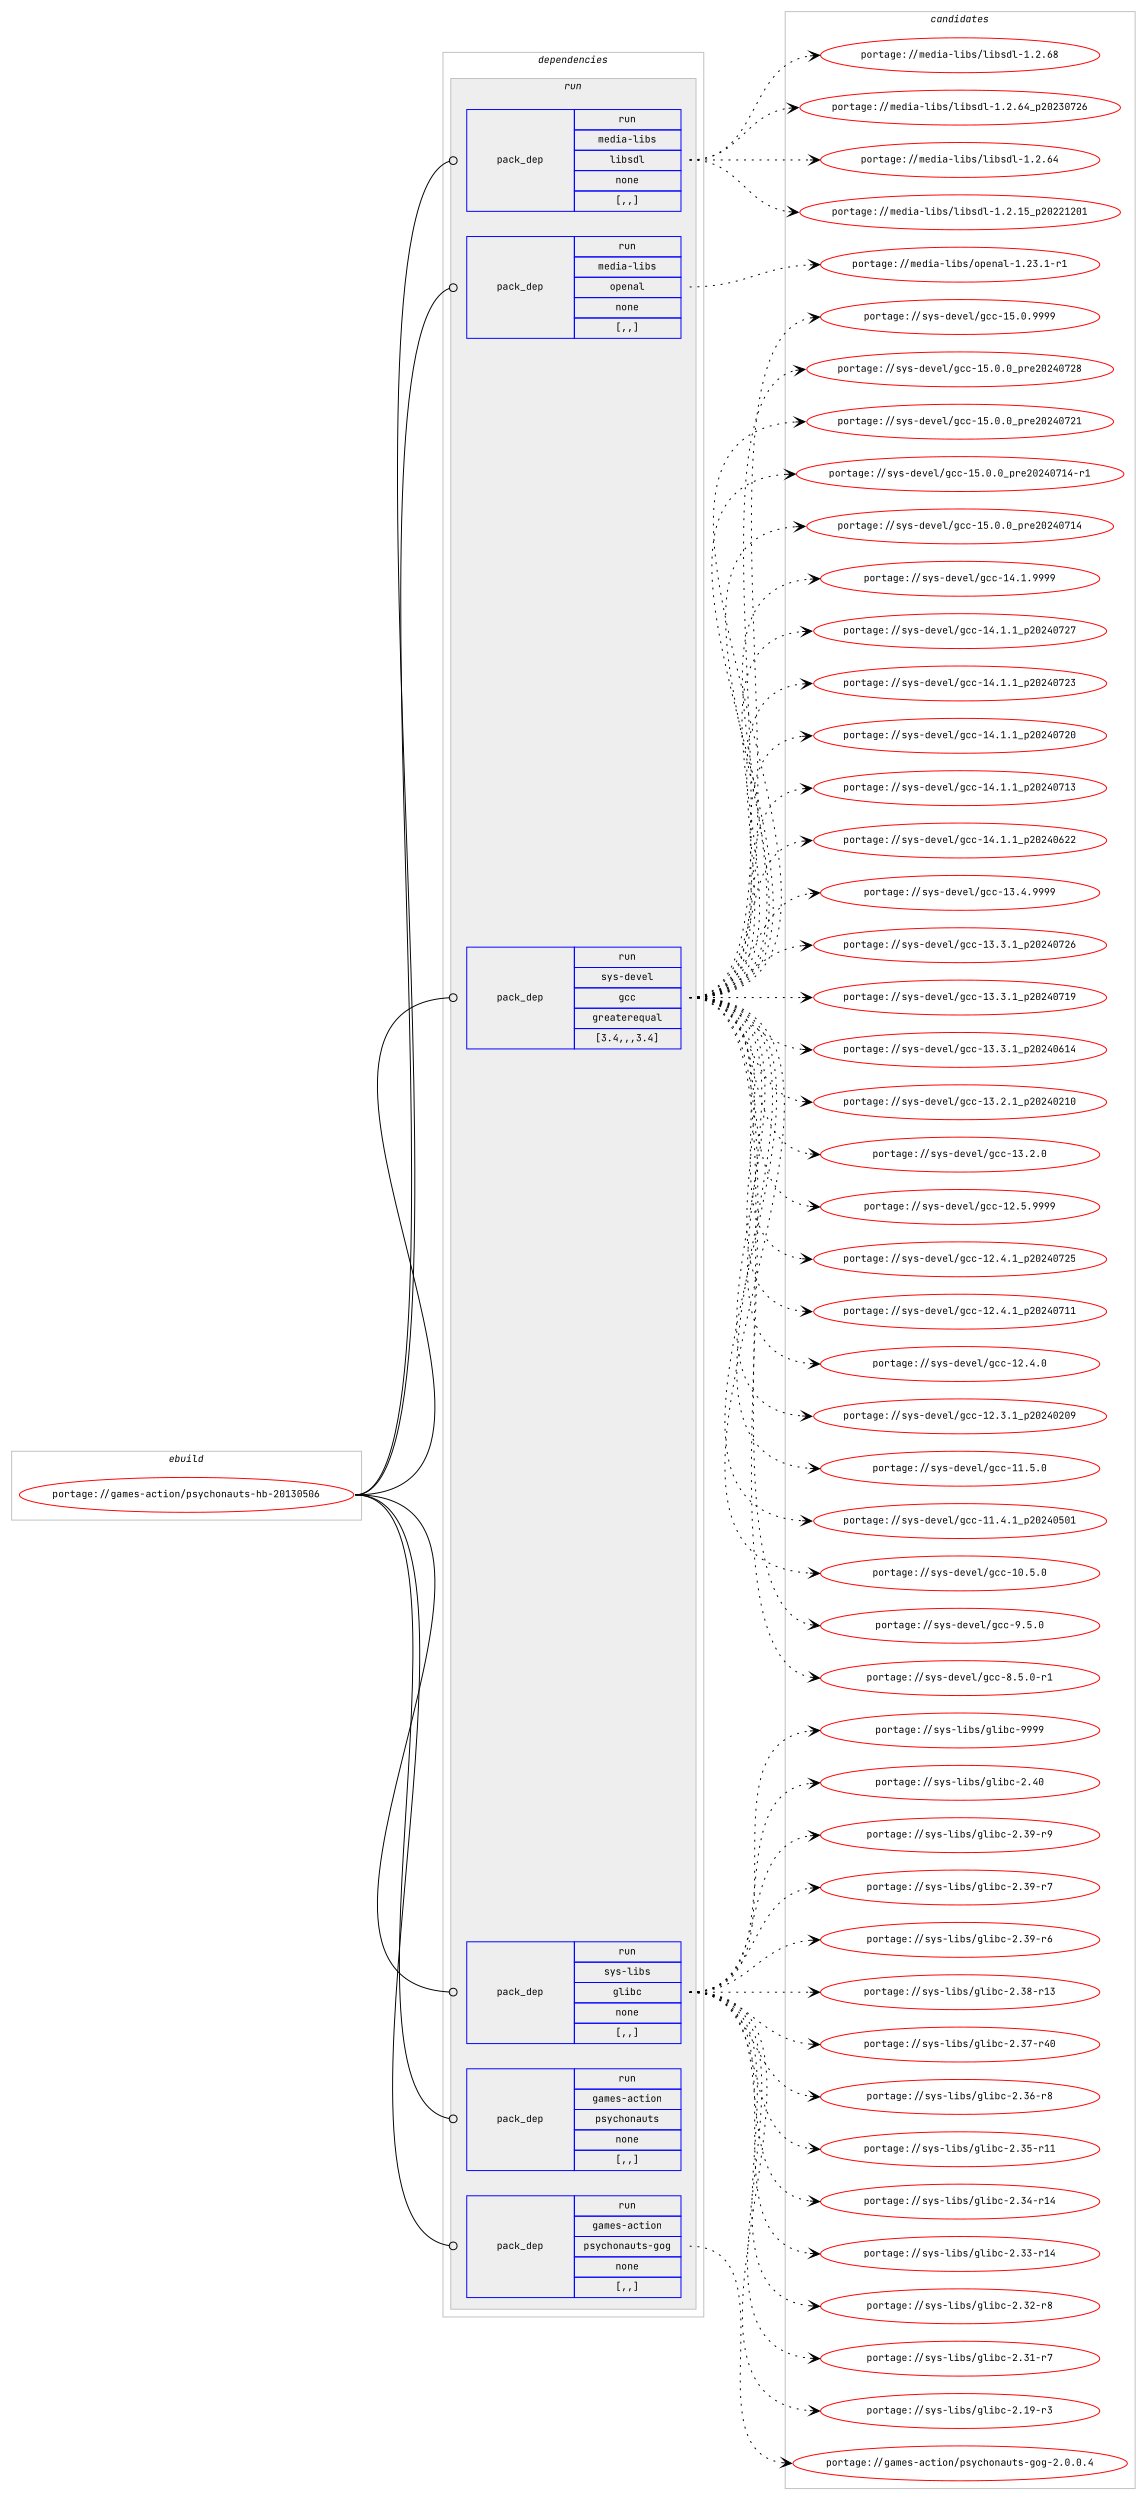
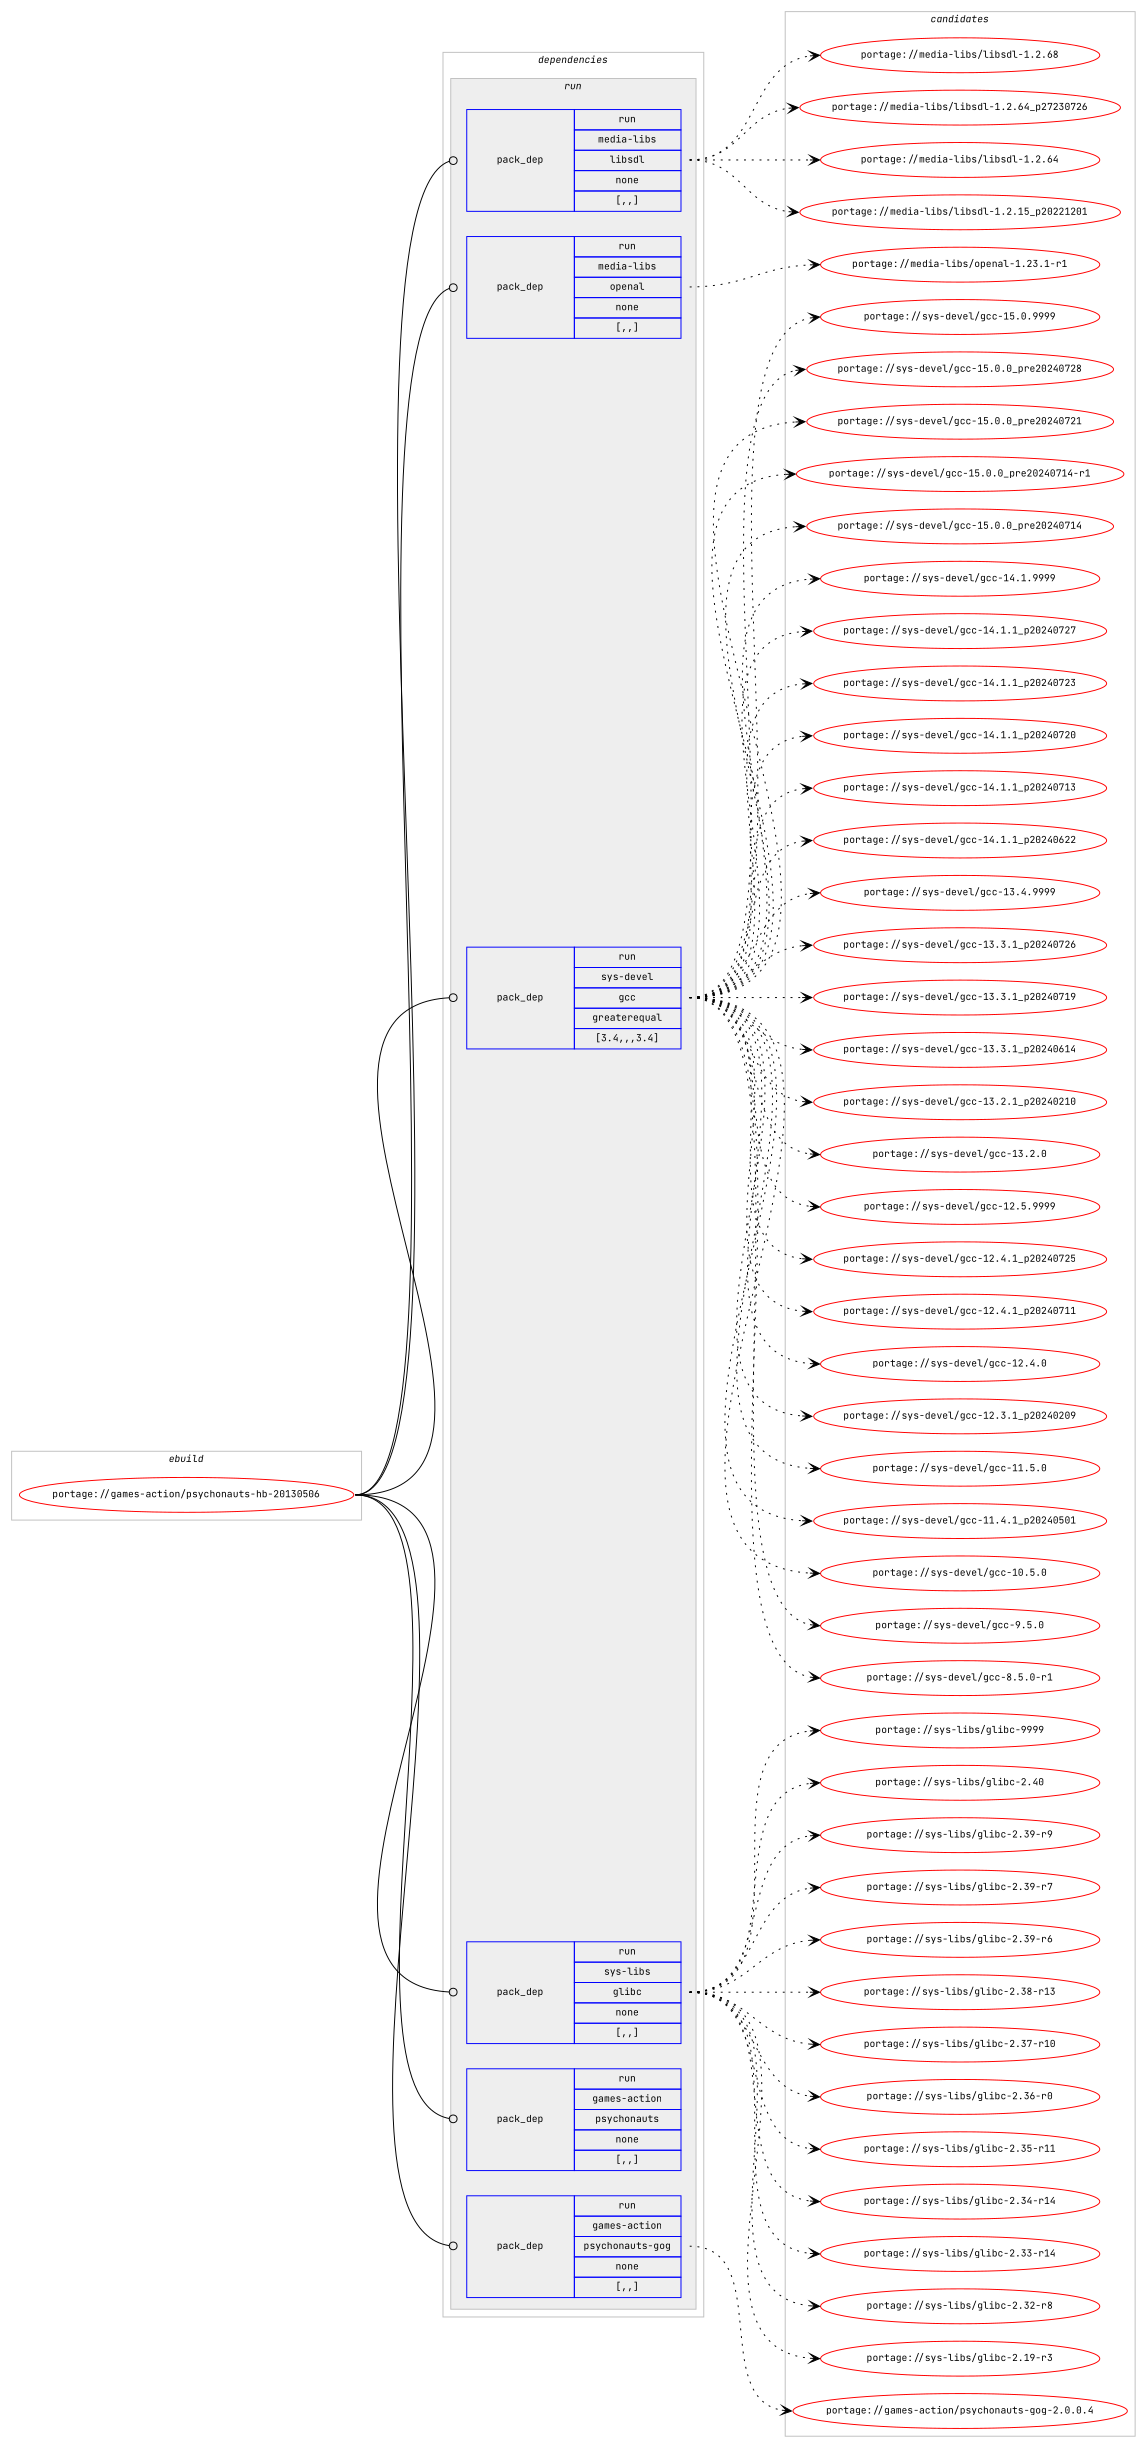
node "portage://media-libs/libsdl-1.2.64_p20230726": label "portage://media-libs/libsdl-1.2.64_p20230726" -> "portage://media-libs/libsdl-1.2.64_p27230726"
node "portage://sys-libs/glibc-2.37-r40": label "portage://sys-libs/glibc-2.37-r40" -> "portage://sys-libs/glibc-2.37-r10"
node "portage://sys-libs/glibc-2.36-r8": label "portage://sys-libs/glibc-2.36-r8" -> "portage://sys-libs/glibc-2.36-r0"
node "portage://sys-libs/glibc-2.31-r7": removed
